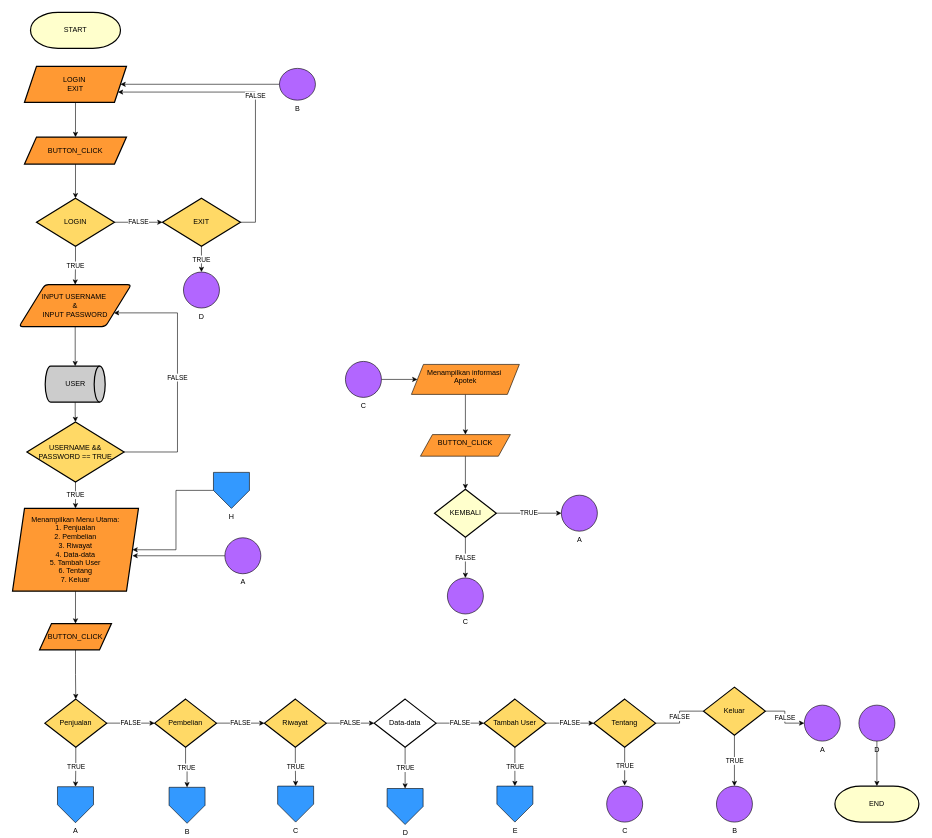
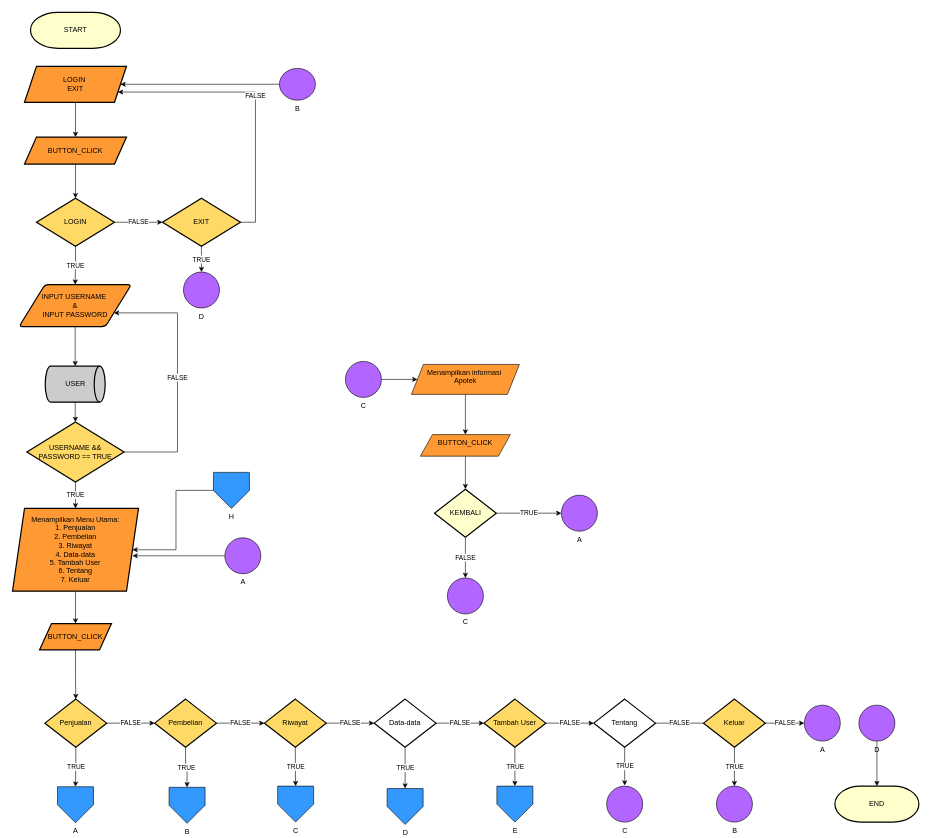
node "Keluar": moved (734, 711) -> (734, 723)
node "Tentang": fillcolor #ffd966 -> #ffffff
